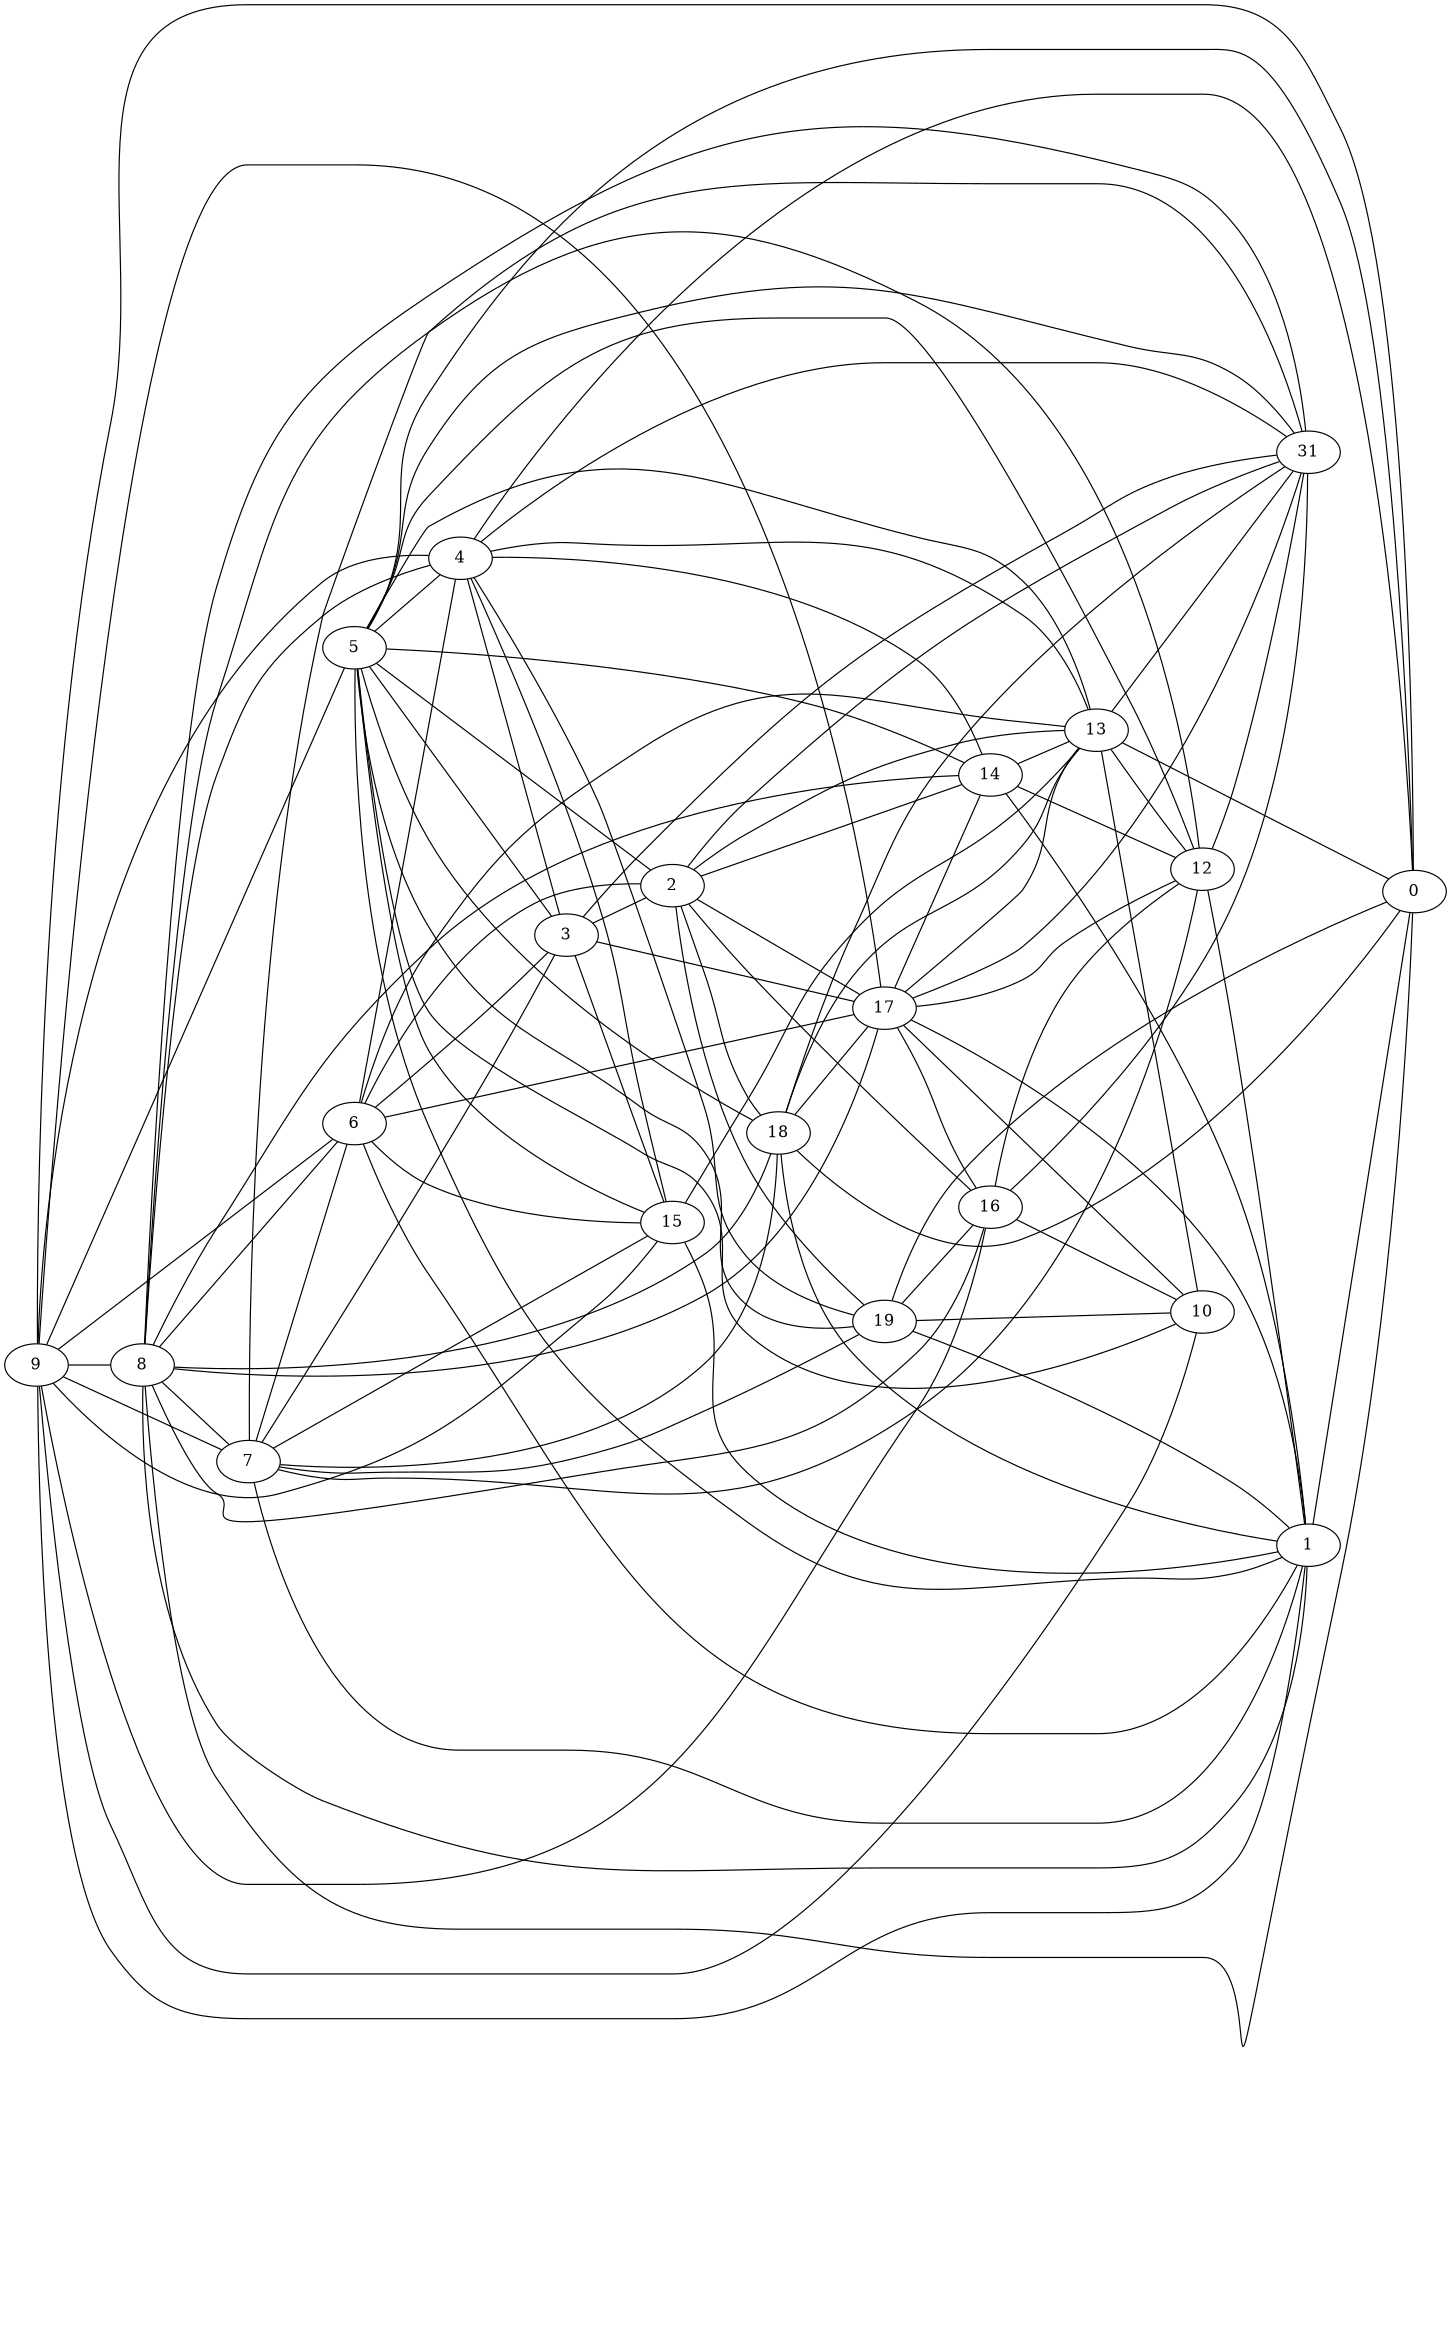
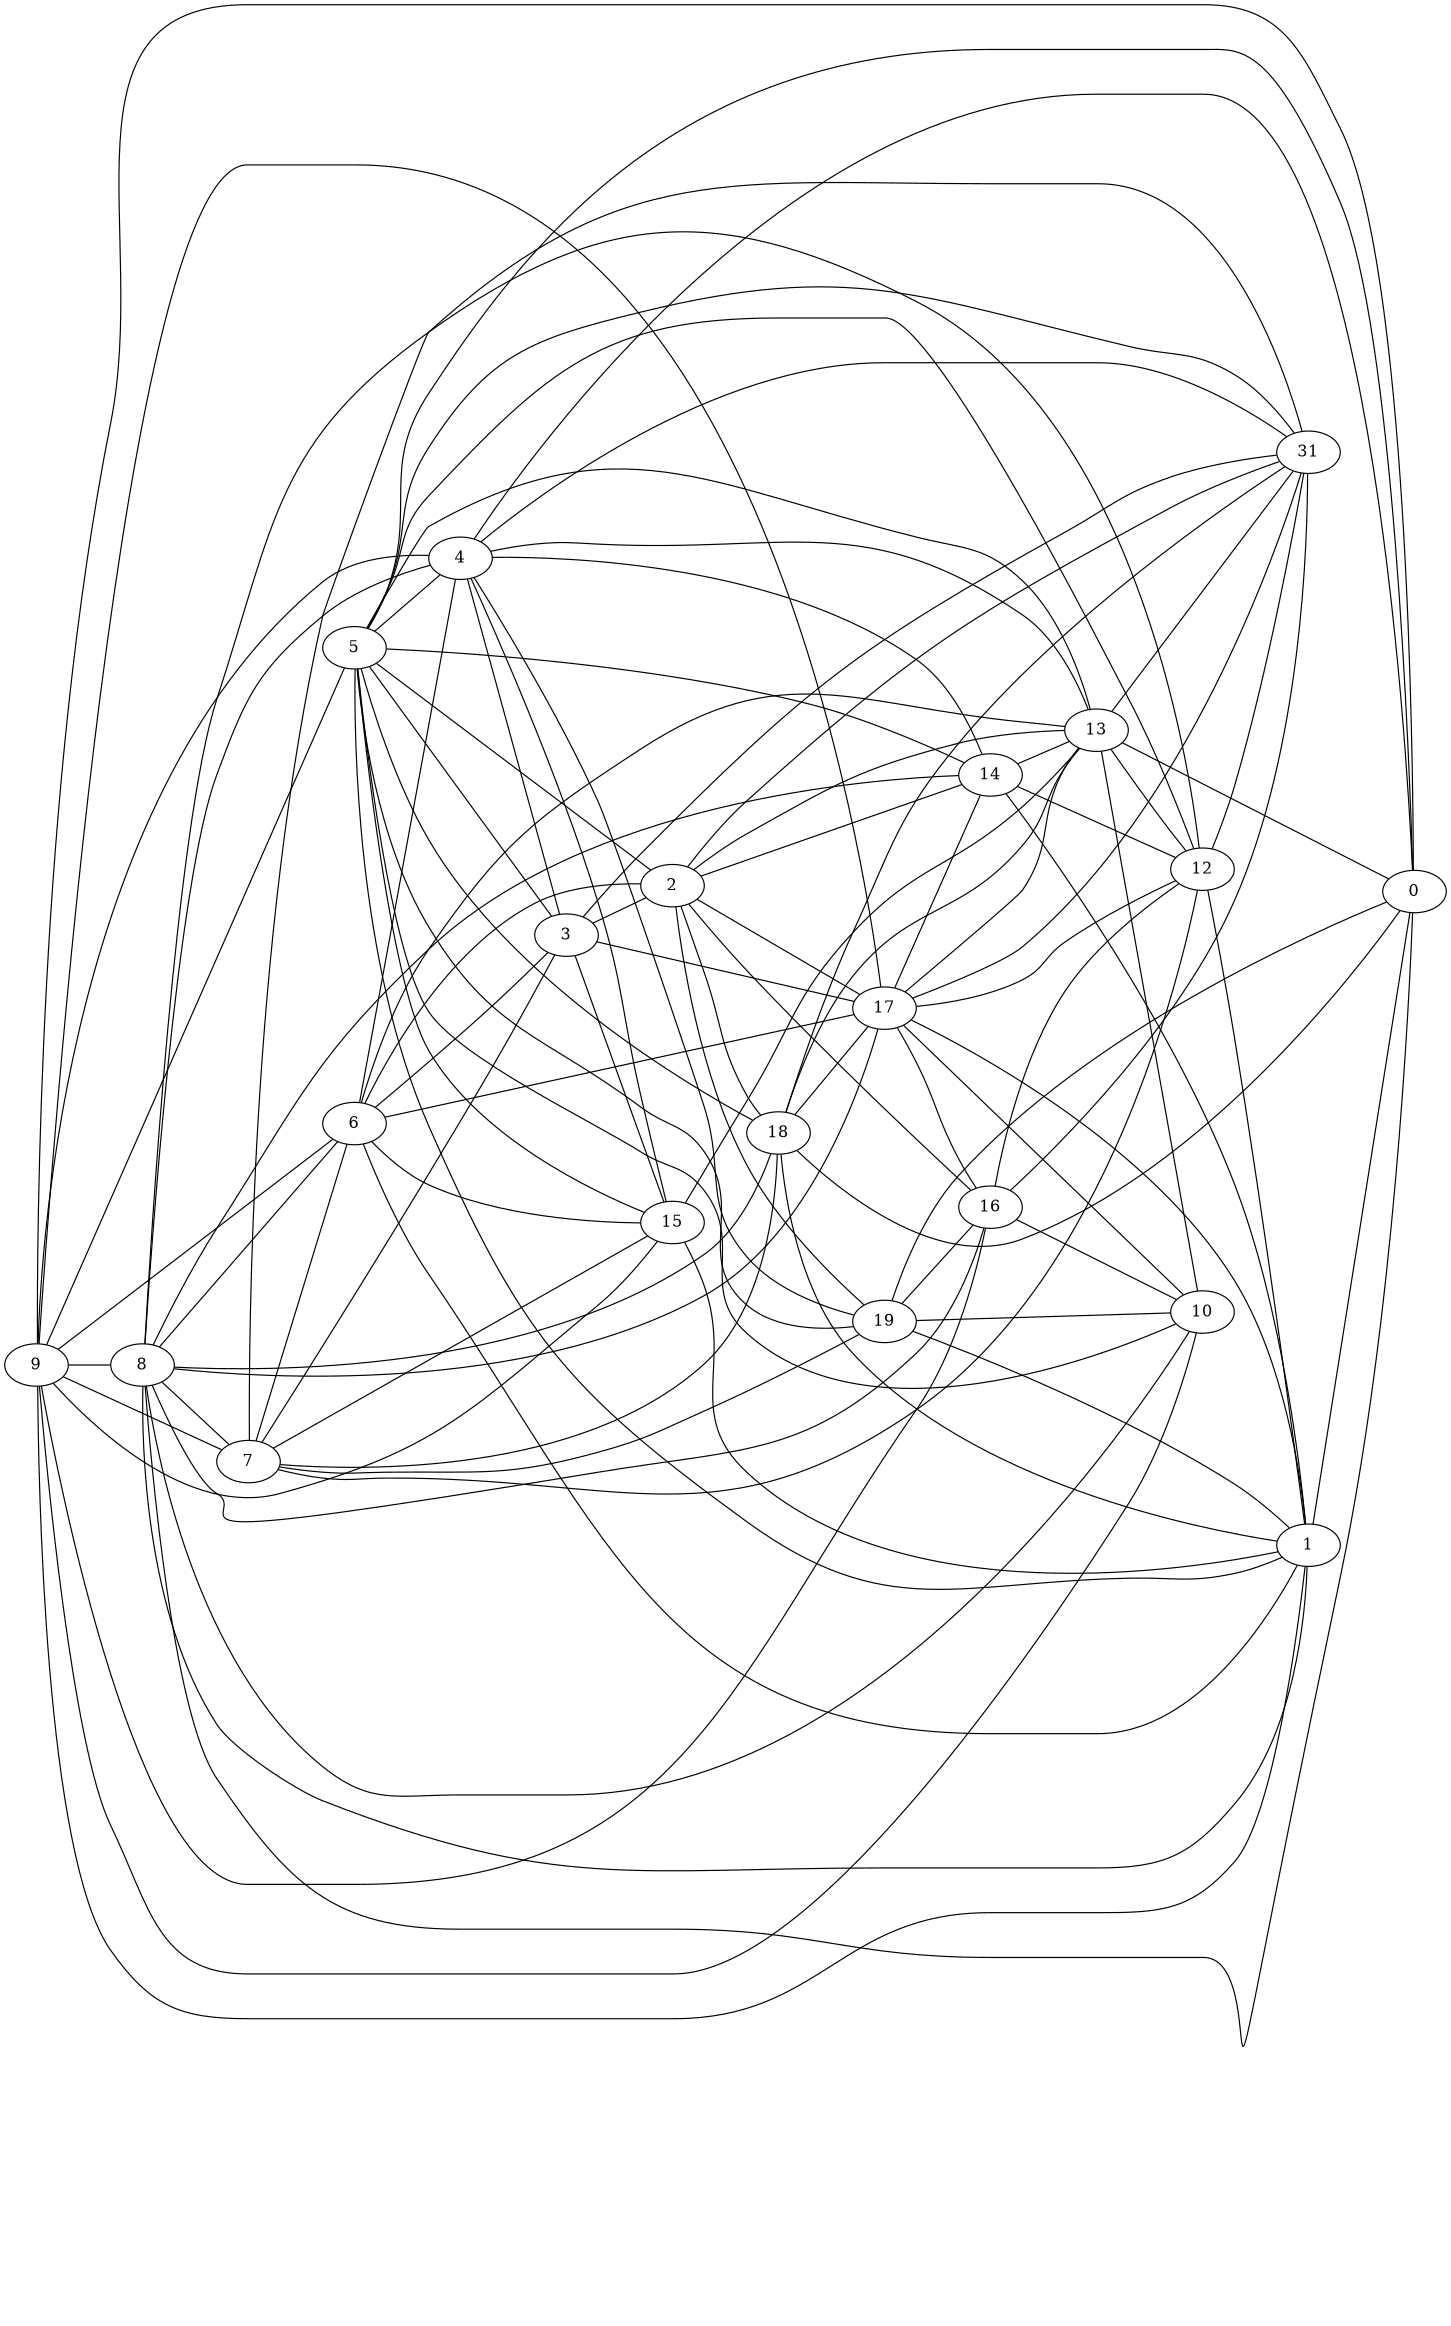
edge "31" -- "8": now "10" -- "8"
edge "7" -- "1": removed
